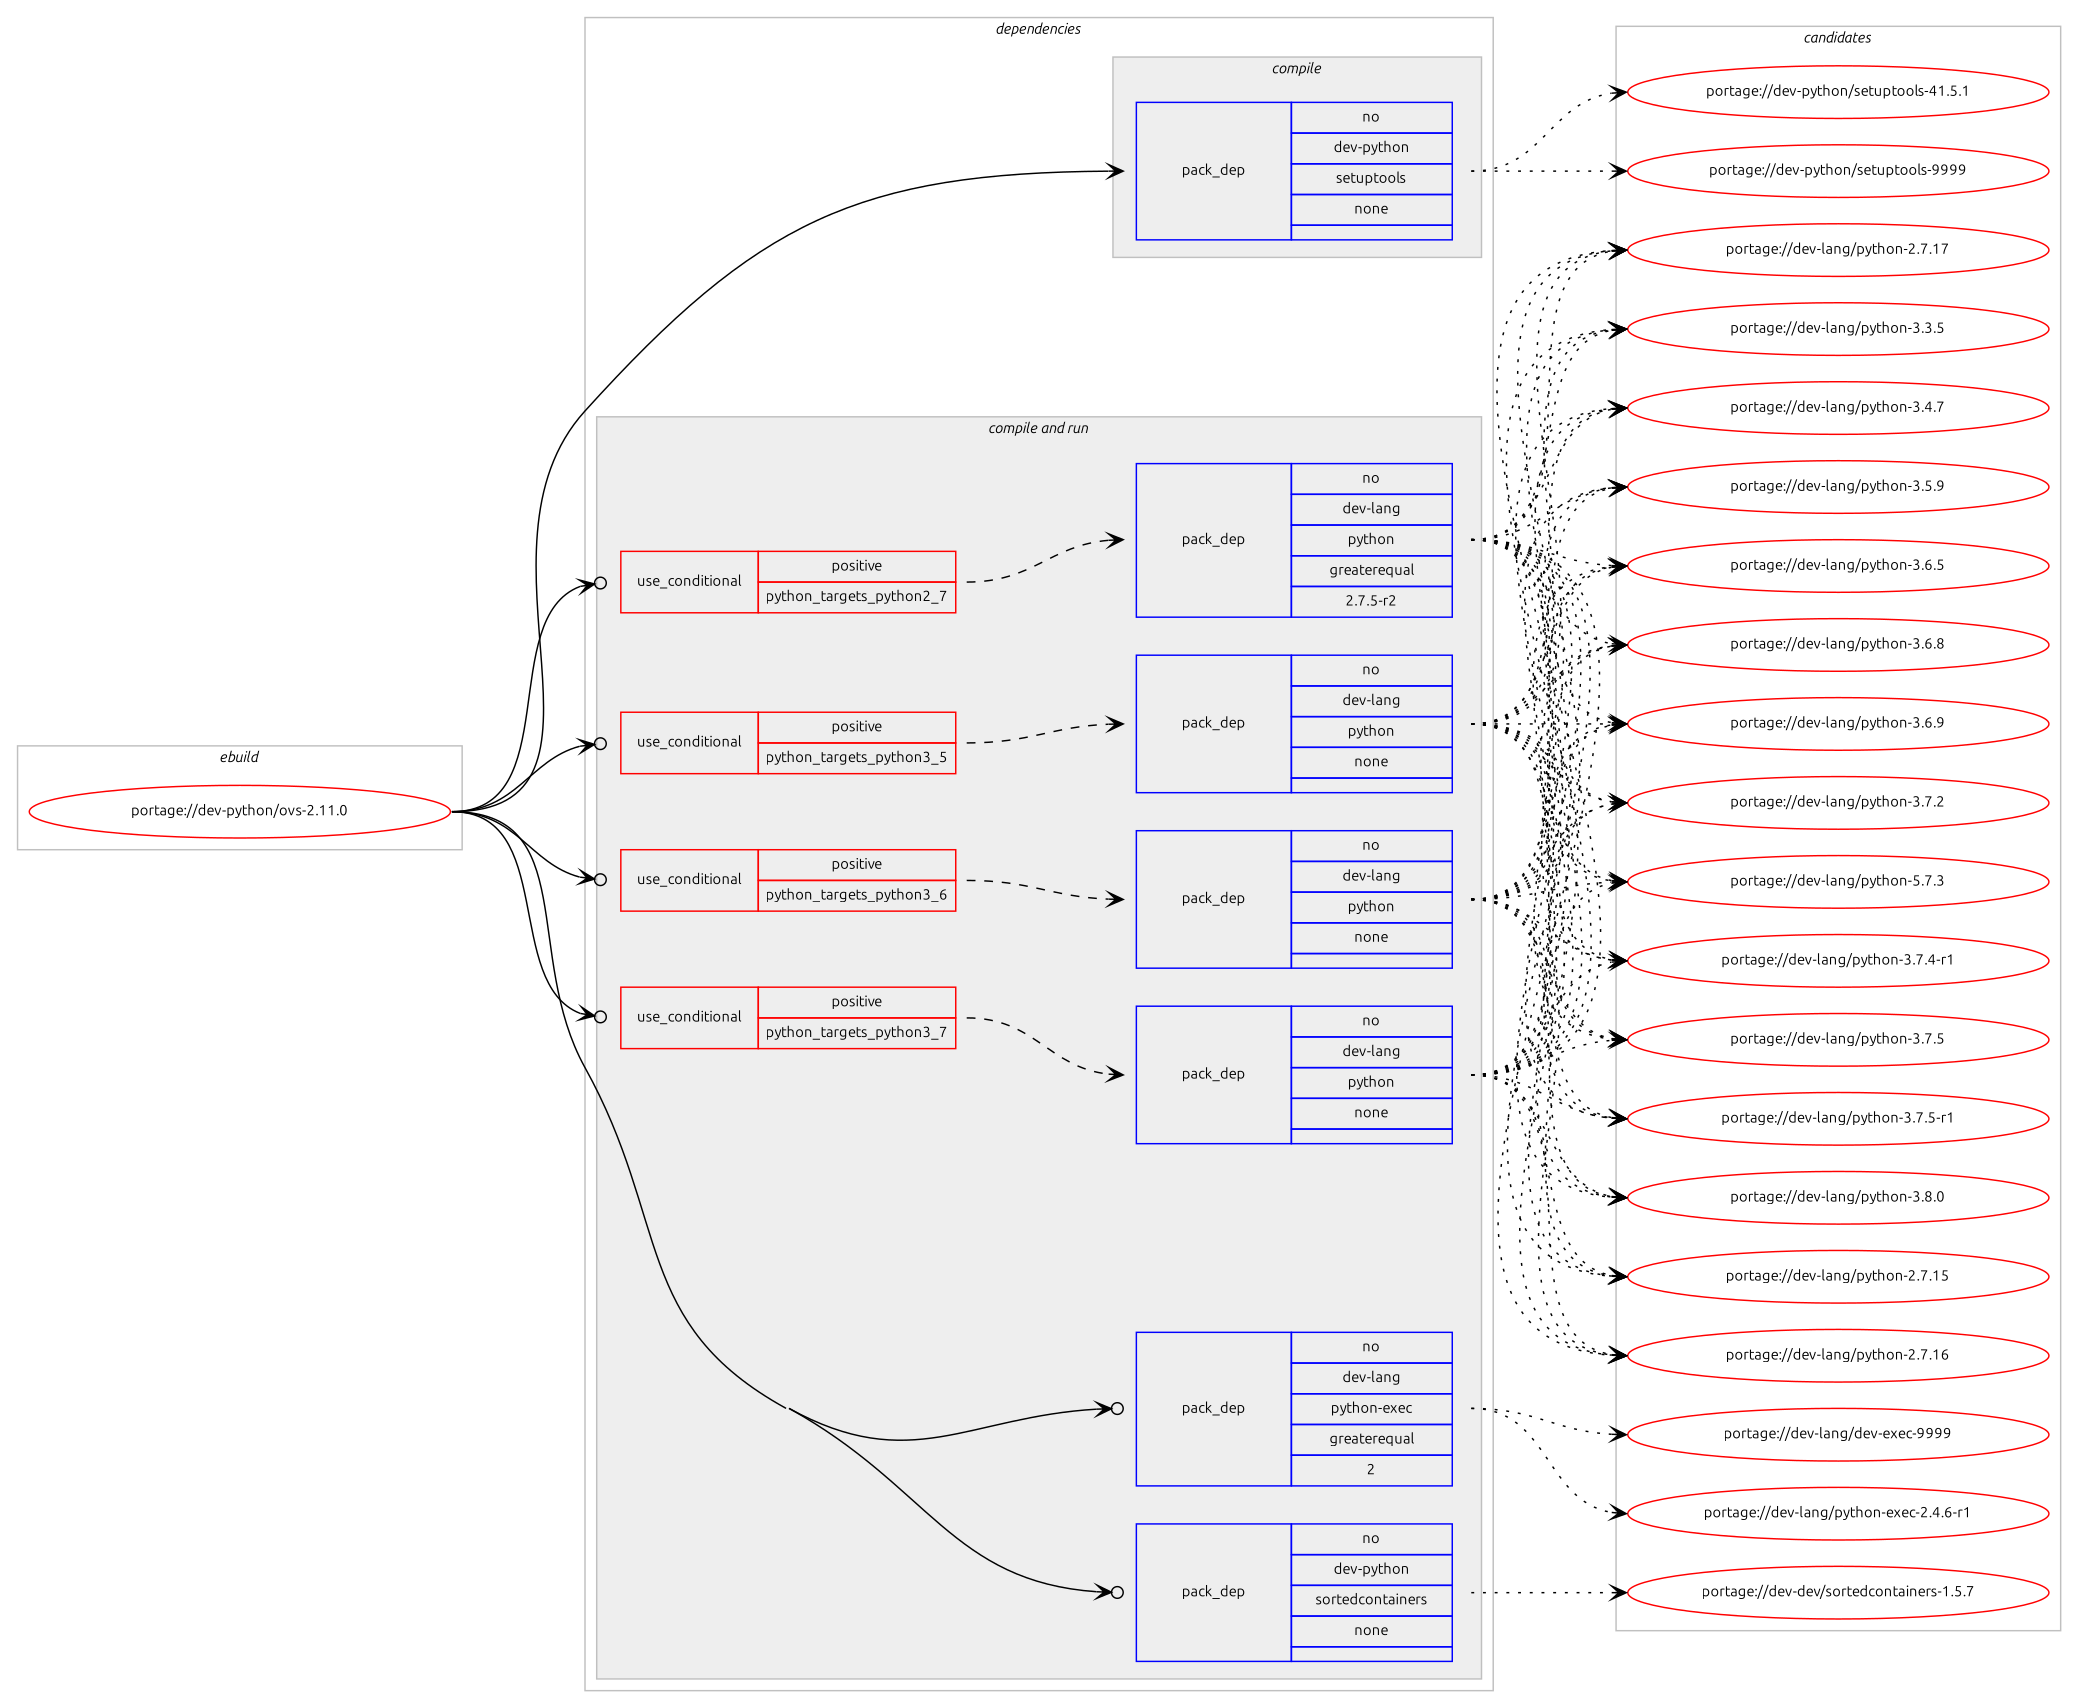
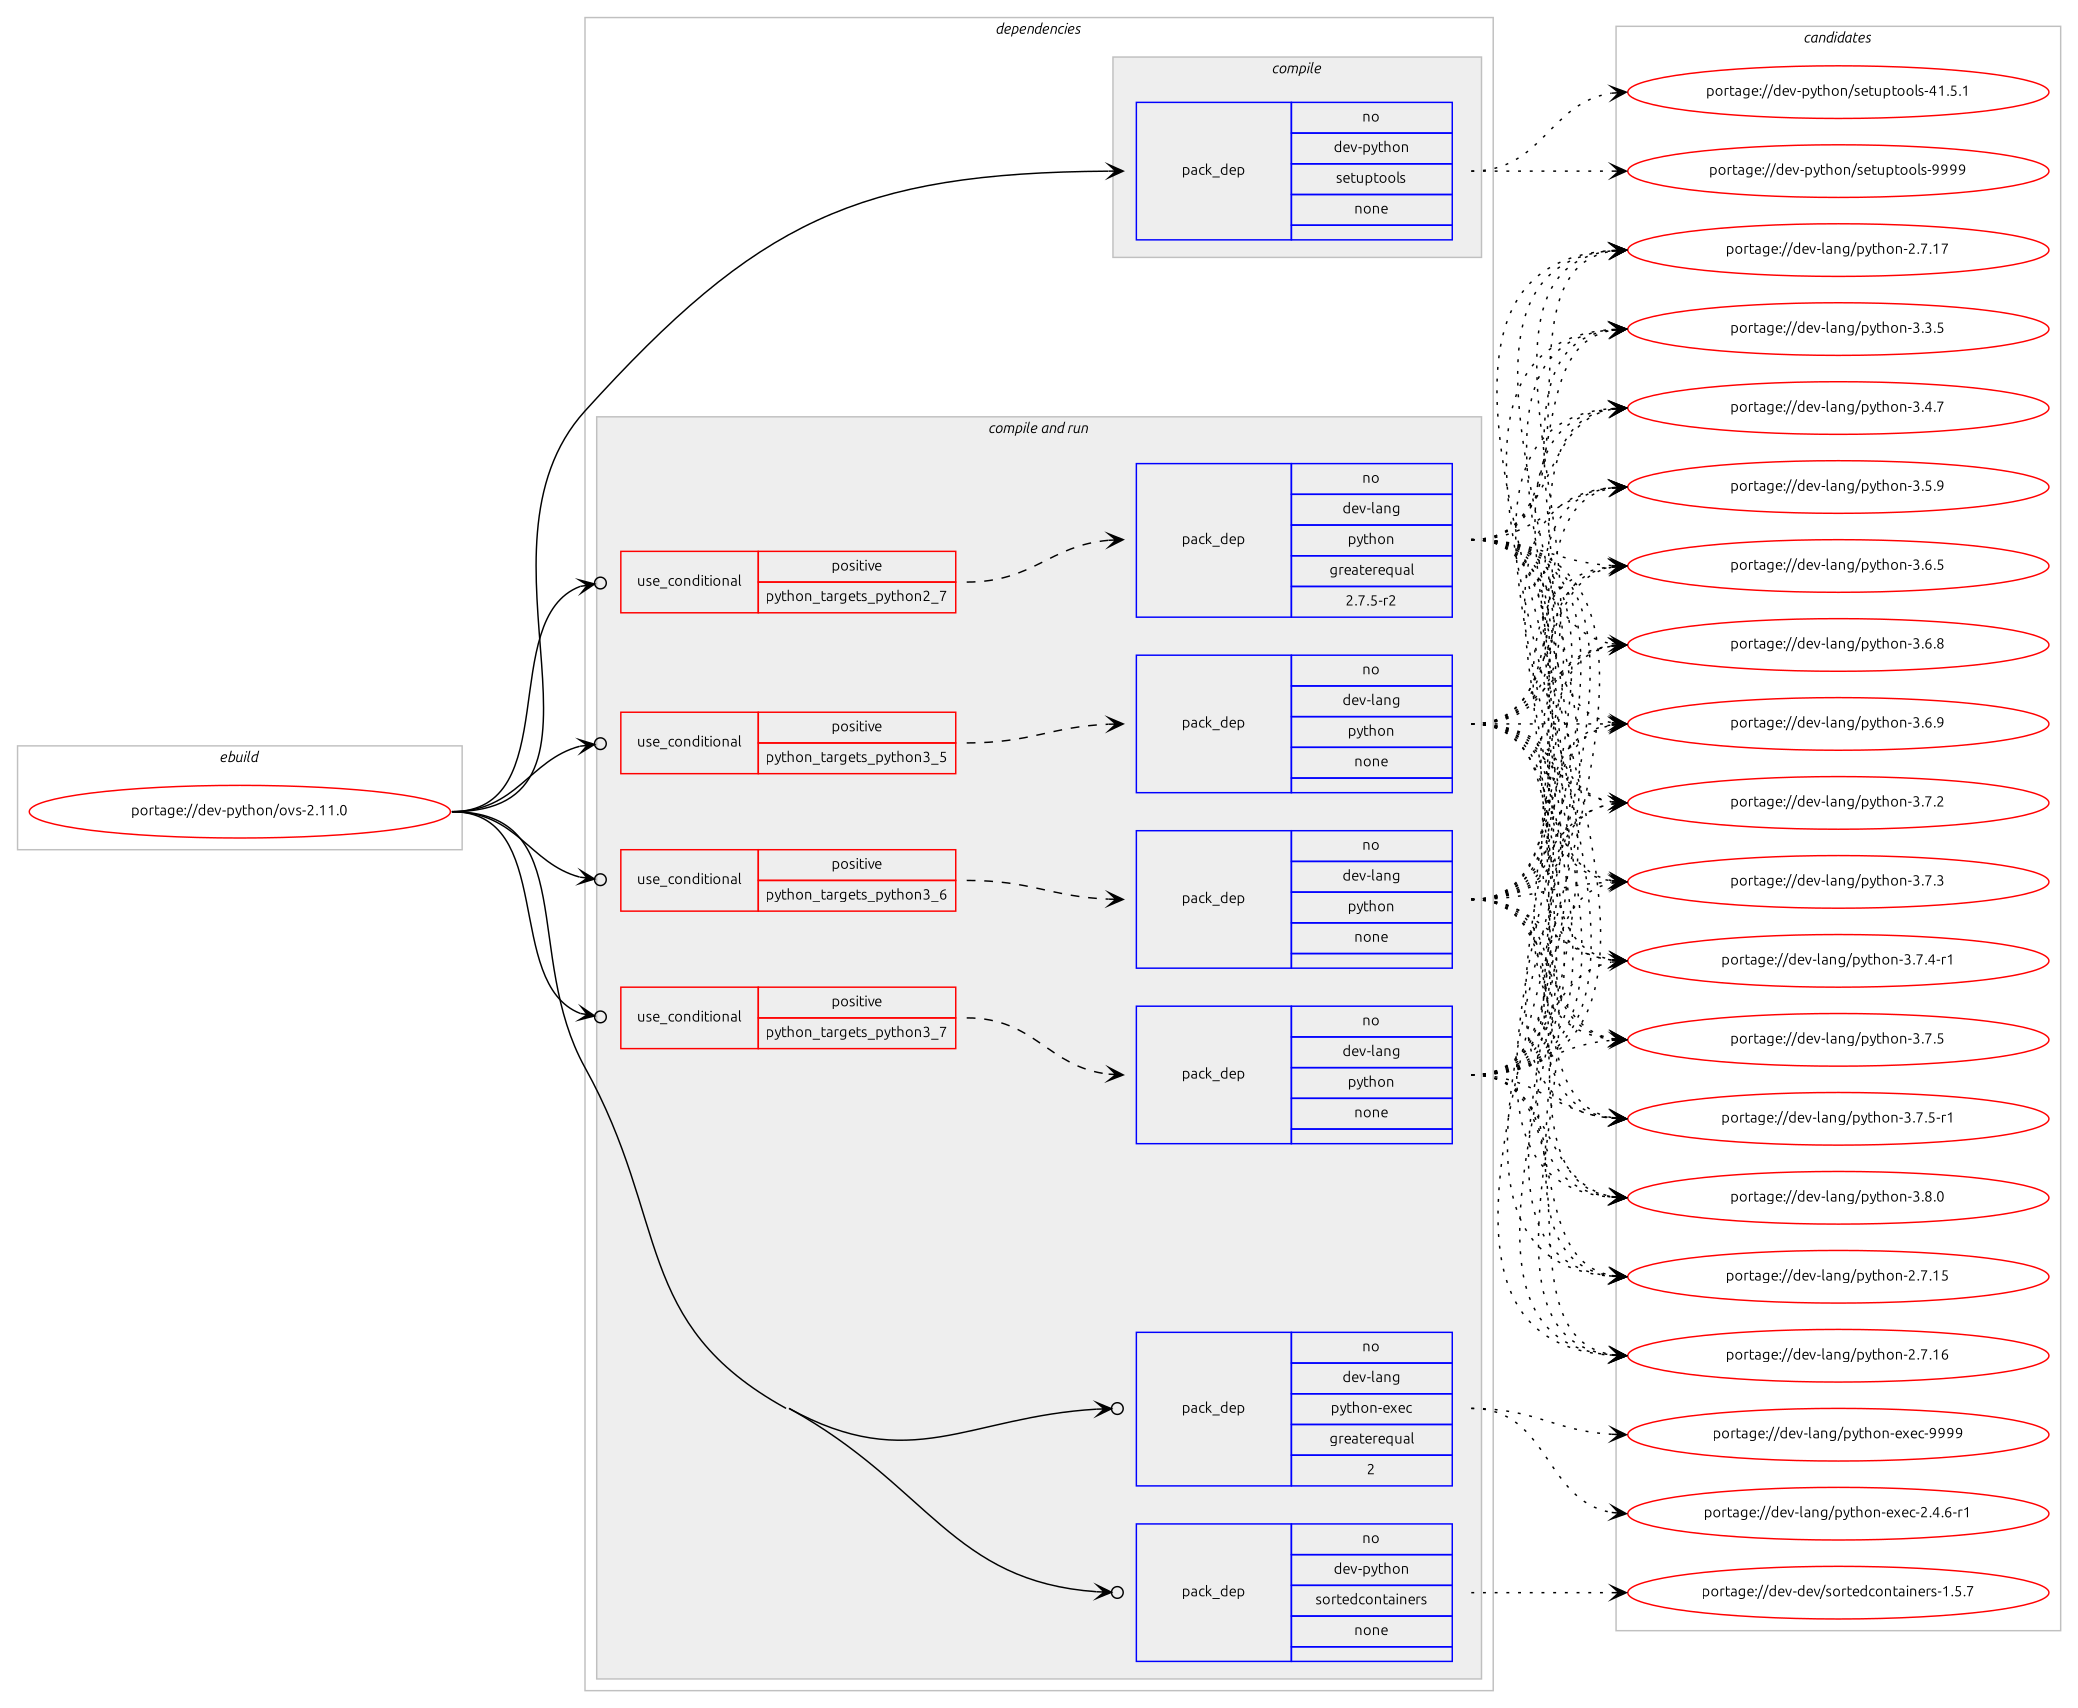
node "portage://dev-lang/python-5.7.3": label "portage://dev-lang/python-5.7.3" -> "portage://dev-lang/python-3.7.3"
node "portage://dev-lang/dev-exec-9999": label "portage://dev-lang/dev-exec-9999" -> "portage://dev-lang/python-exec-9999"
